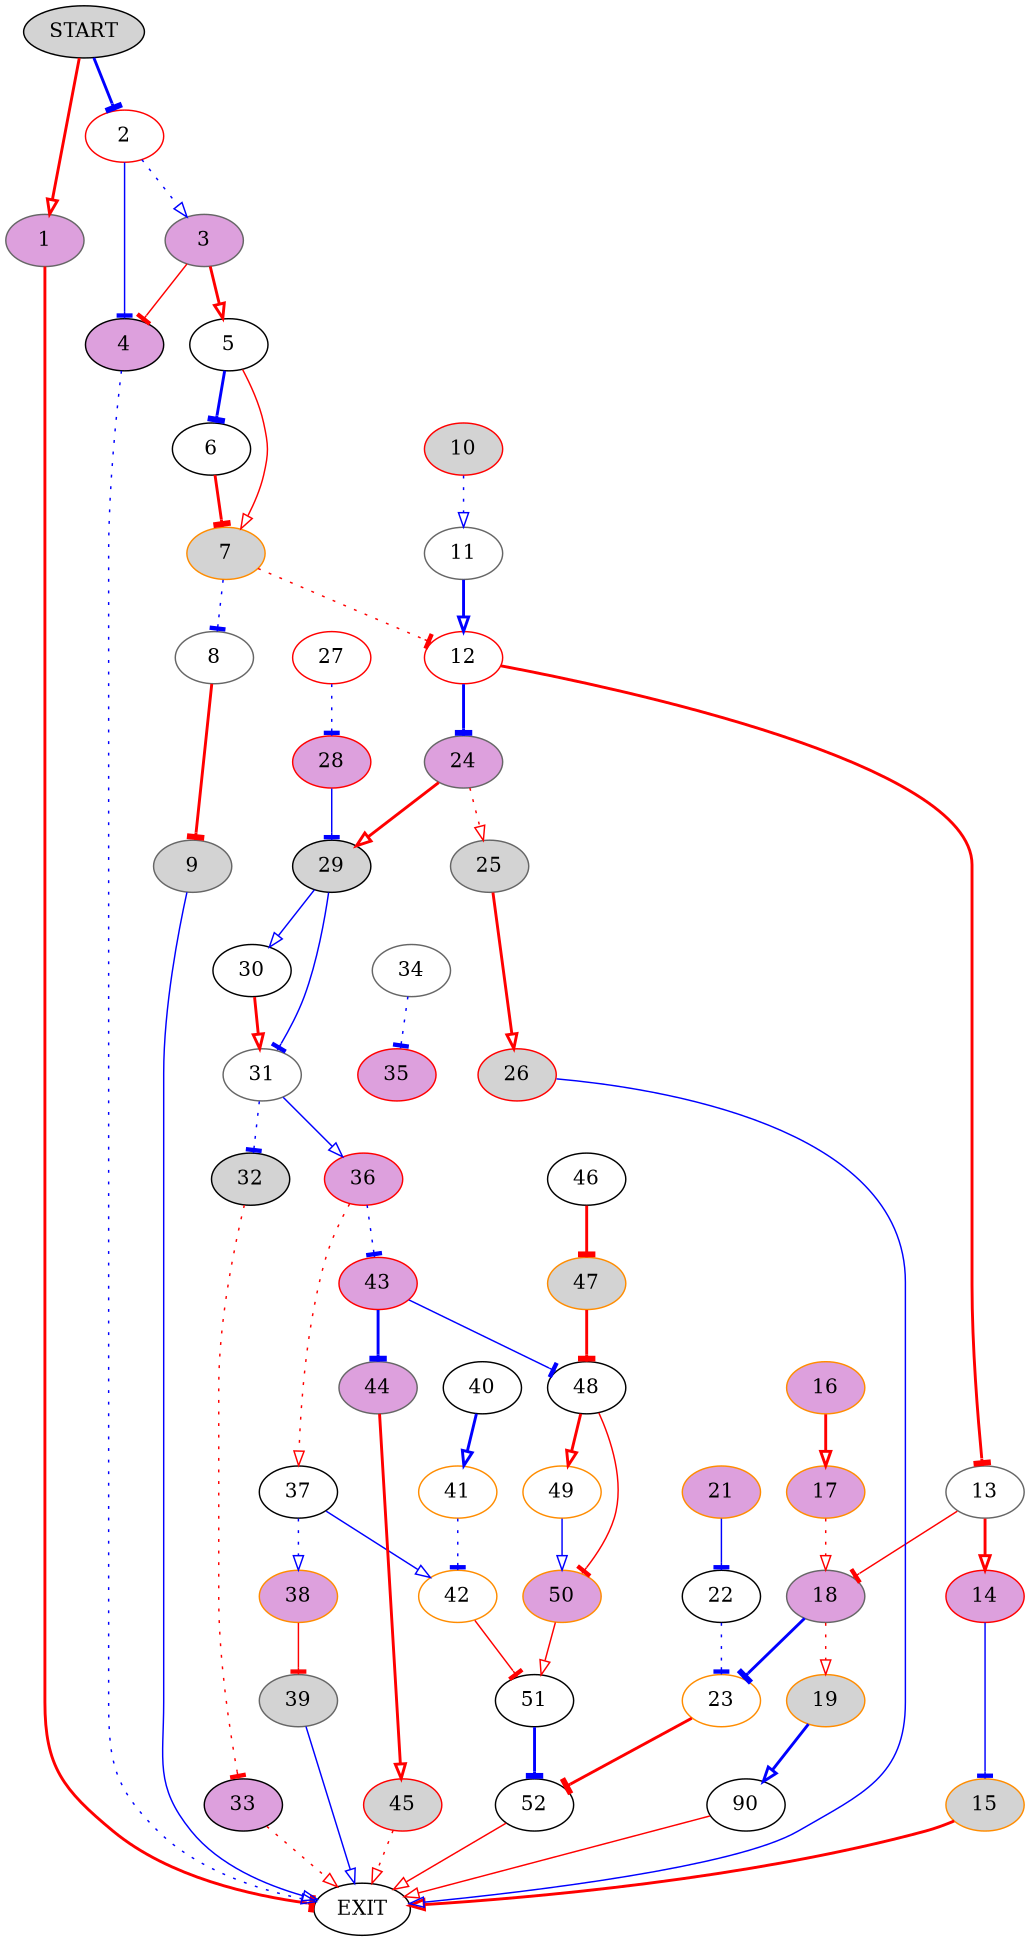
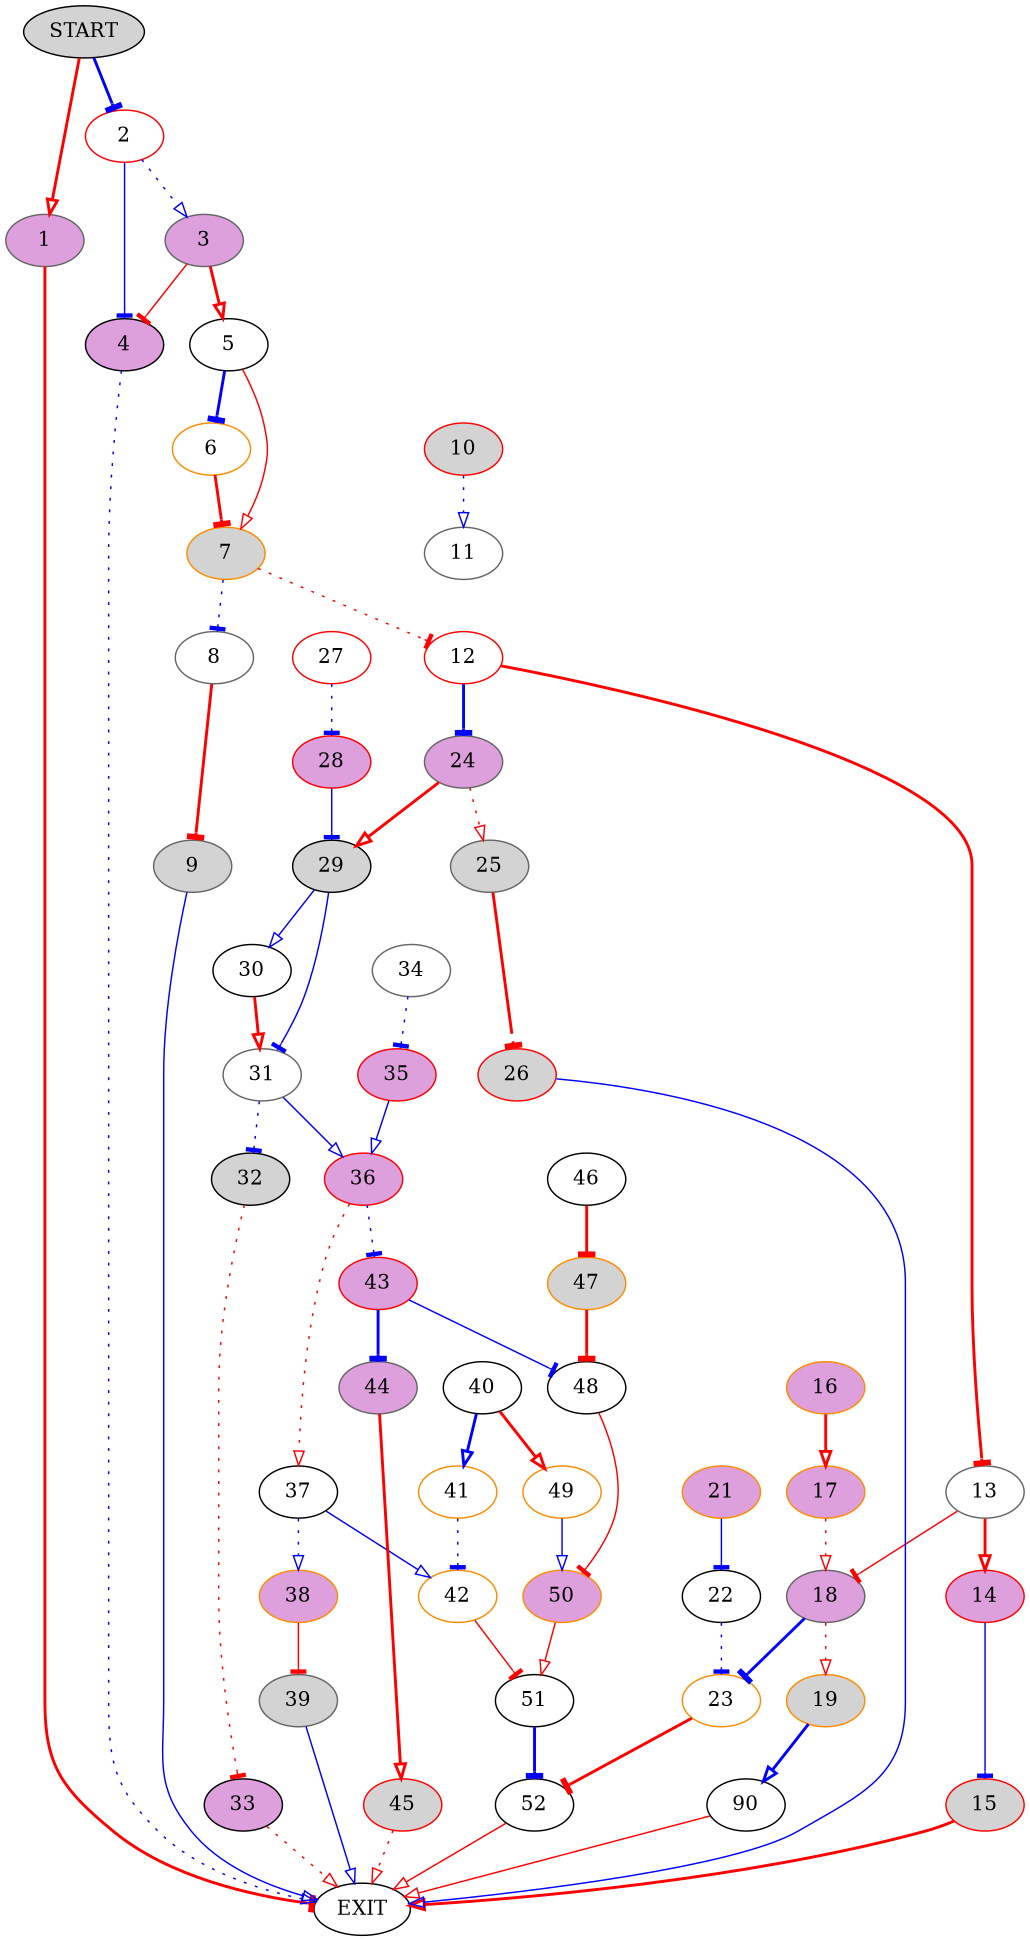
node "6": color black -> darkorange
edge "11" -> "12": removed
edge "25" -> "26": arrowhead onormal -> tee
edge "35" -> "36": added
edge "48" -> "49": now "40" -> "49"
node "15": color darkorange -> red
